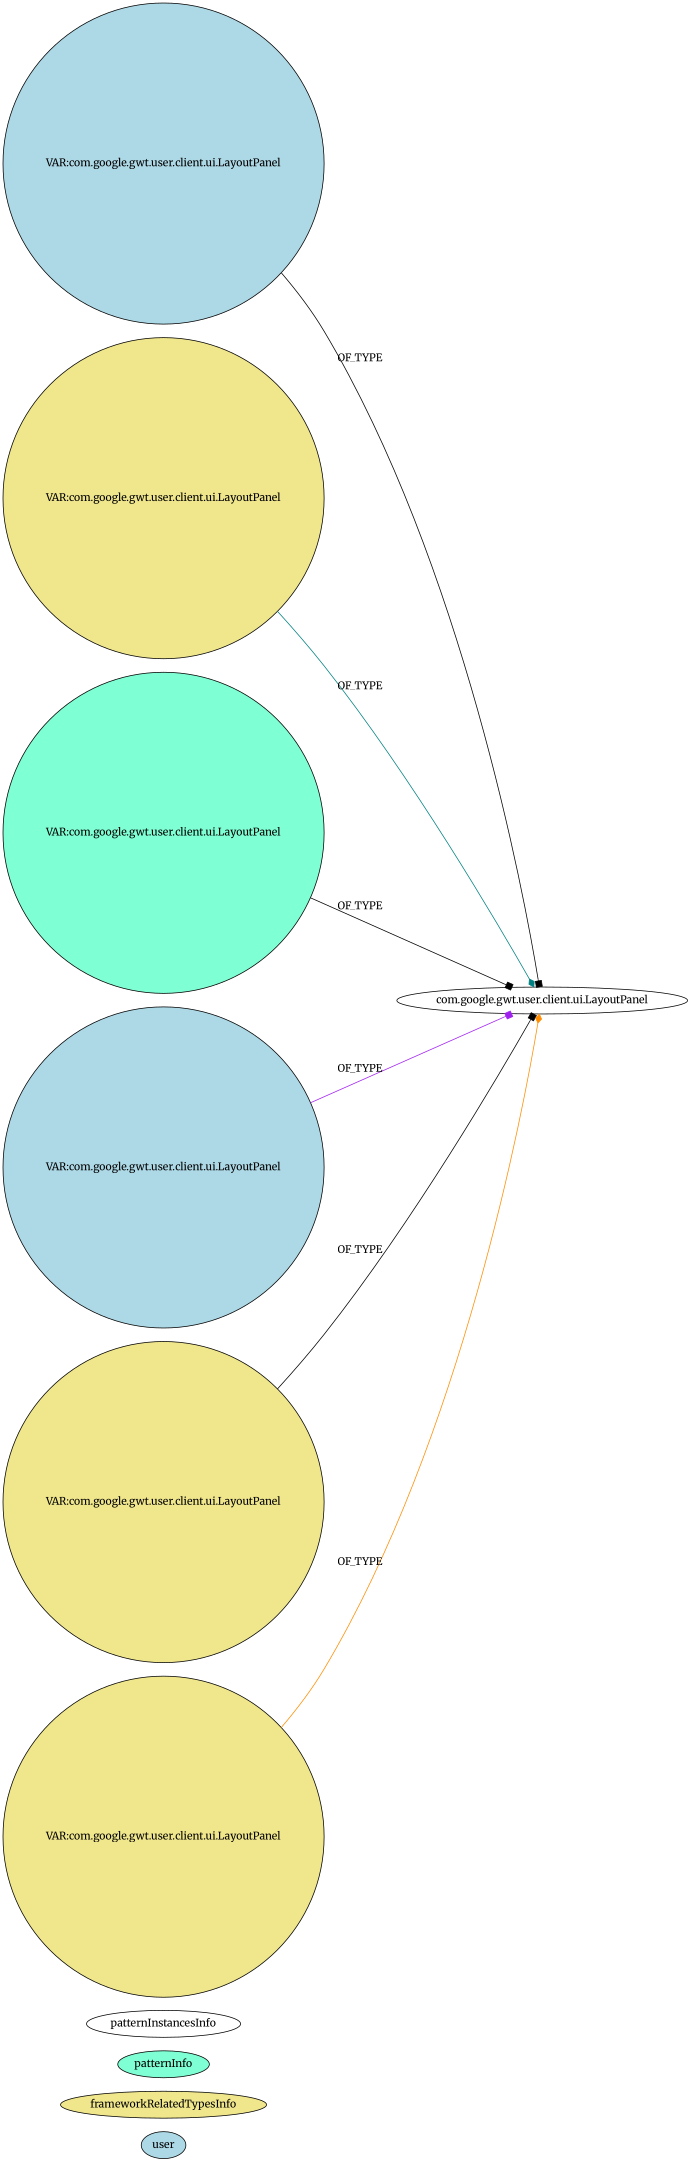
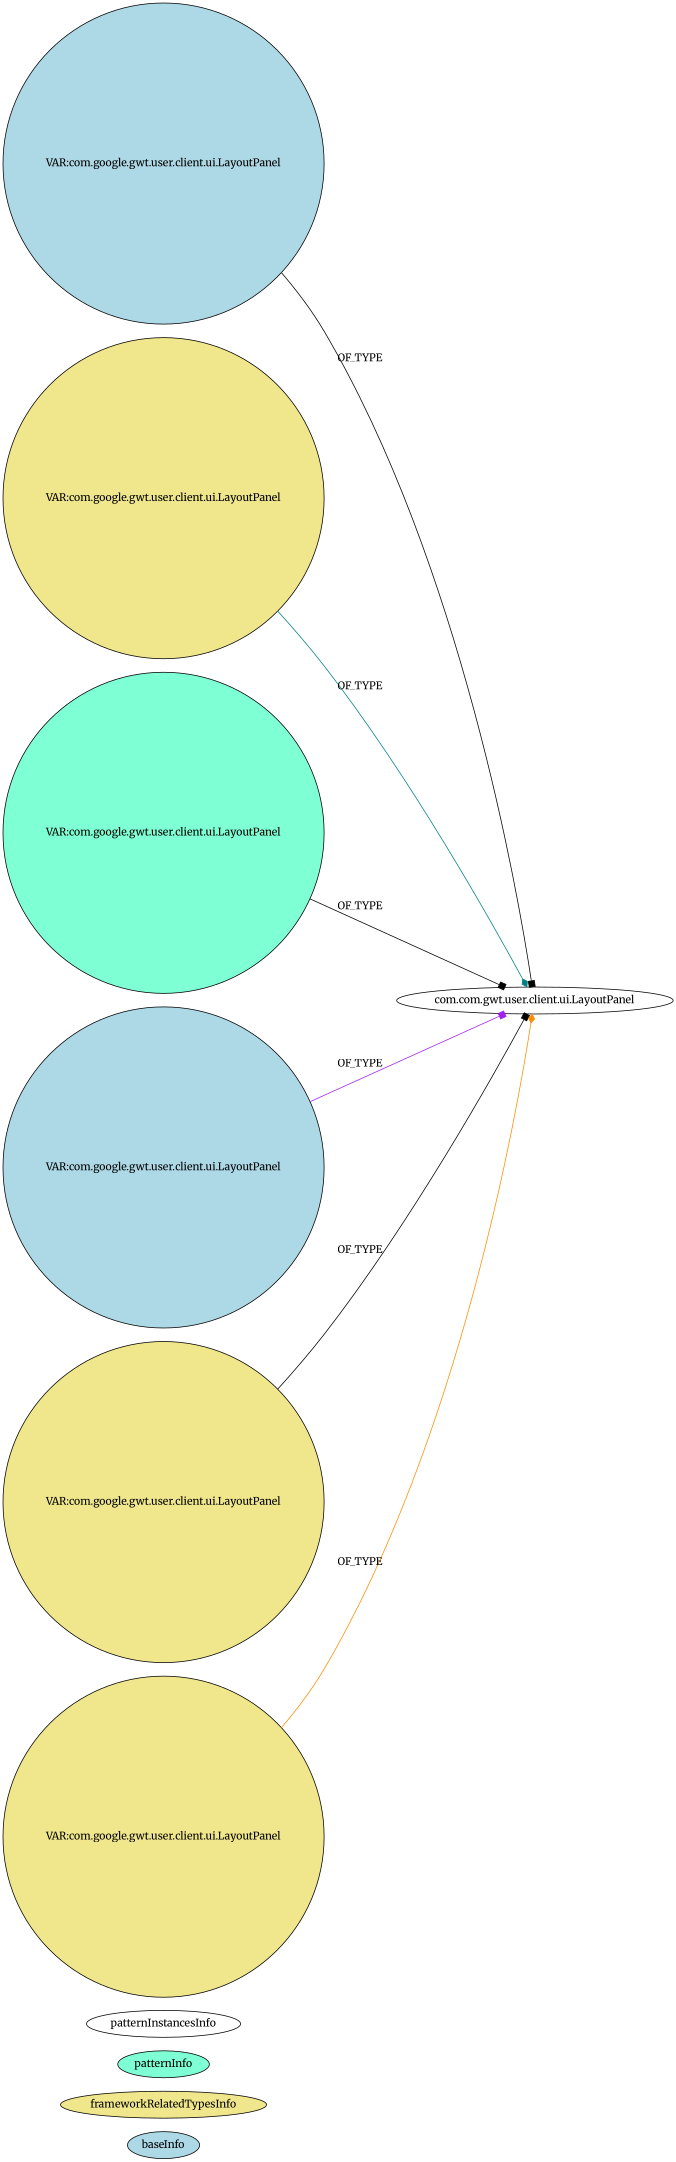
node "com.google.gwt.user.client.ui.LayoutPanel": label "com.google.gwt.user.client.ui.LayoutPanel" -> "com.com.gwt.user.client.ui.LayoutPanel"
node "user": label "user" -> "baseInfo"
